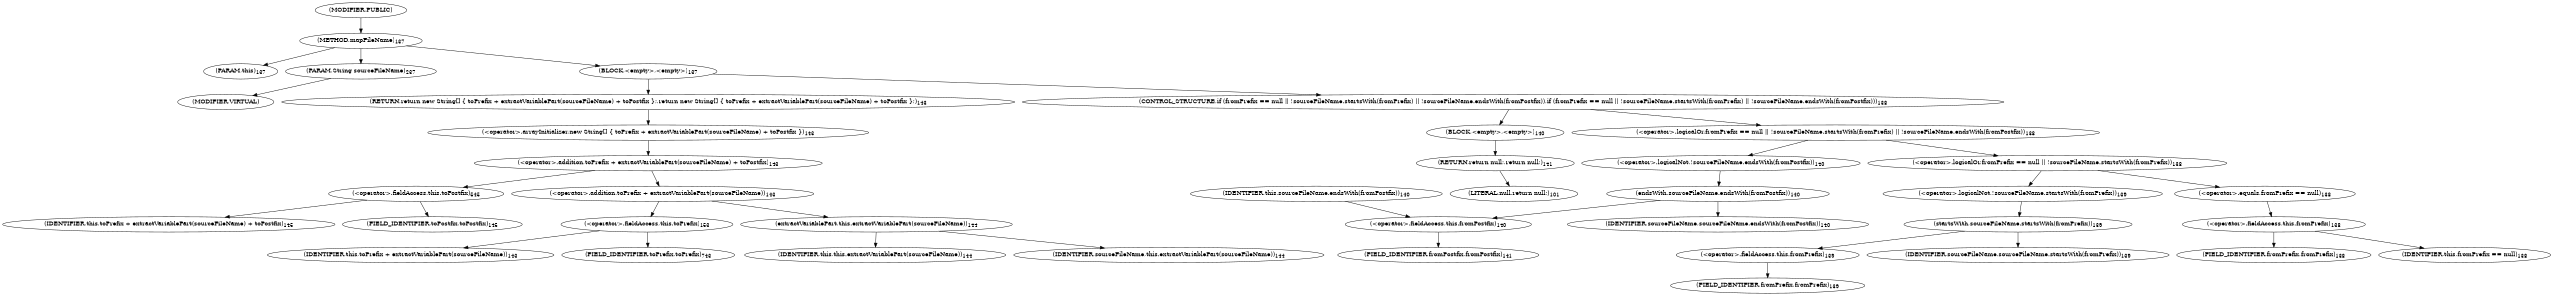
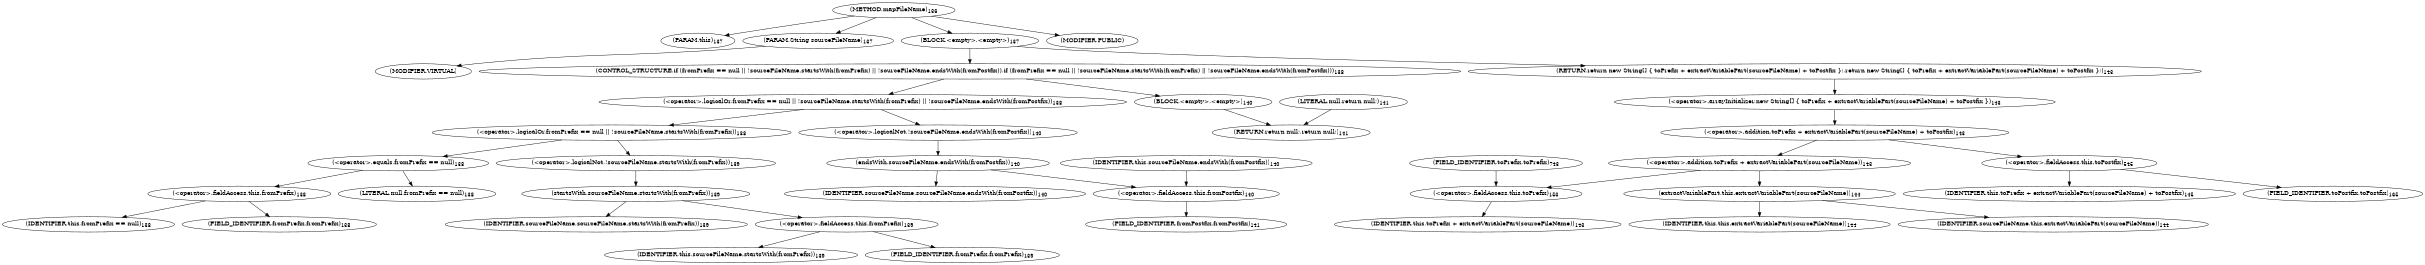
edge "(MODIFIER,PUBLIC)" -> "(METHOD,mapFileName)": reversed
node "(METHOD,mapFileName)": text "137" -> "136"
node "(PARAM,String sourceFileName)": text "237" -> "137"
edge "(RETURN,return null;,return null;)" -> "(LITERAL,null,return null;)": reversed
node "(LITERAL,null,return null;)": text "101" -> "141"
node "(LITERAL,null,fromPrefix == null)": added
node "(FIELD_IDENTIFIER,toPostfix,toPostfix)": text "145" -> "165"
edge "(<operator>.fieldAccess,this.toPrefix)" -> "(FIELD_IDENTIFIER,toPrefix,toPrefix)": reversed
node "(IDENTIFIER,this,sourceFileName.startsWith(fromPrefix))": added
